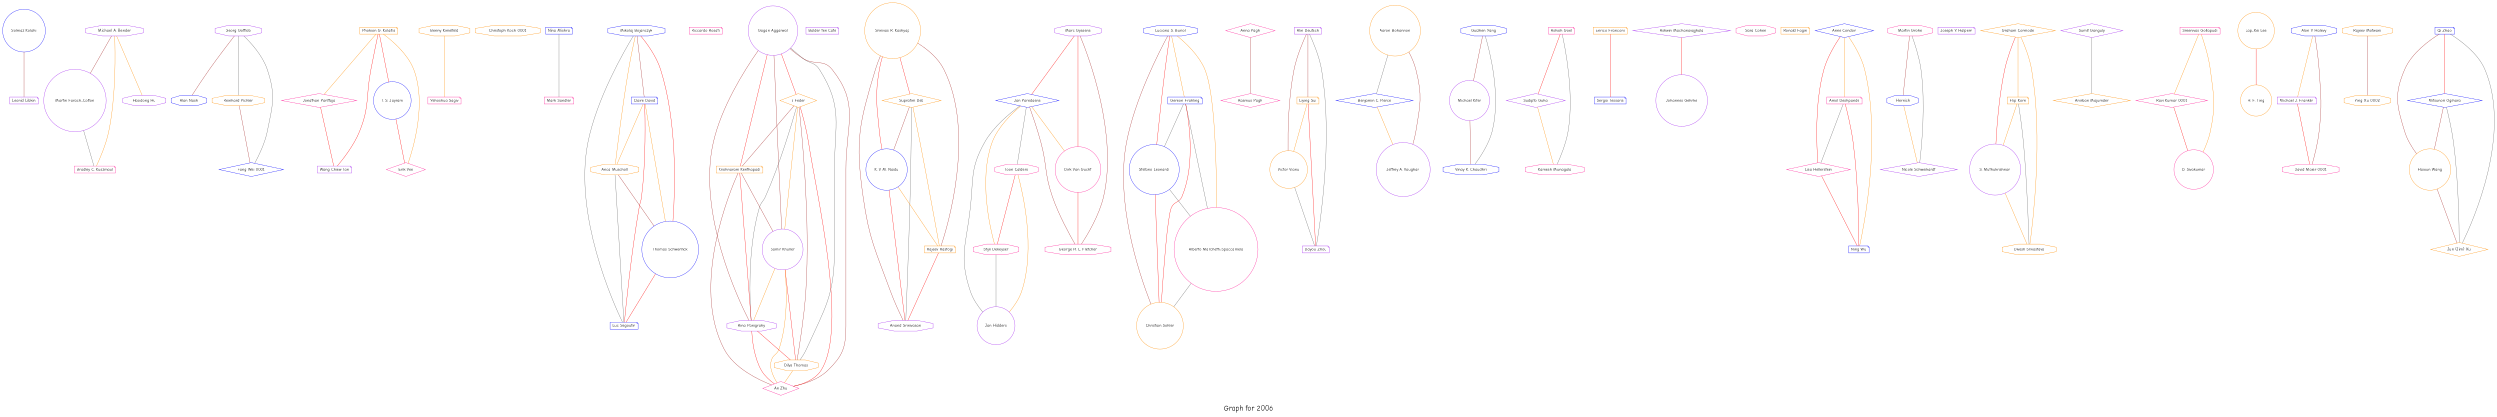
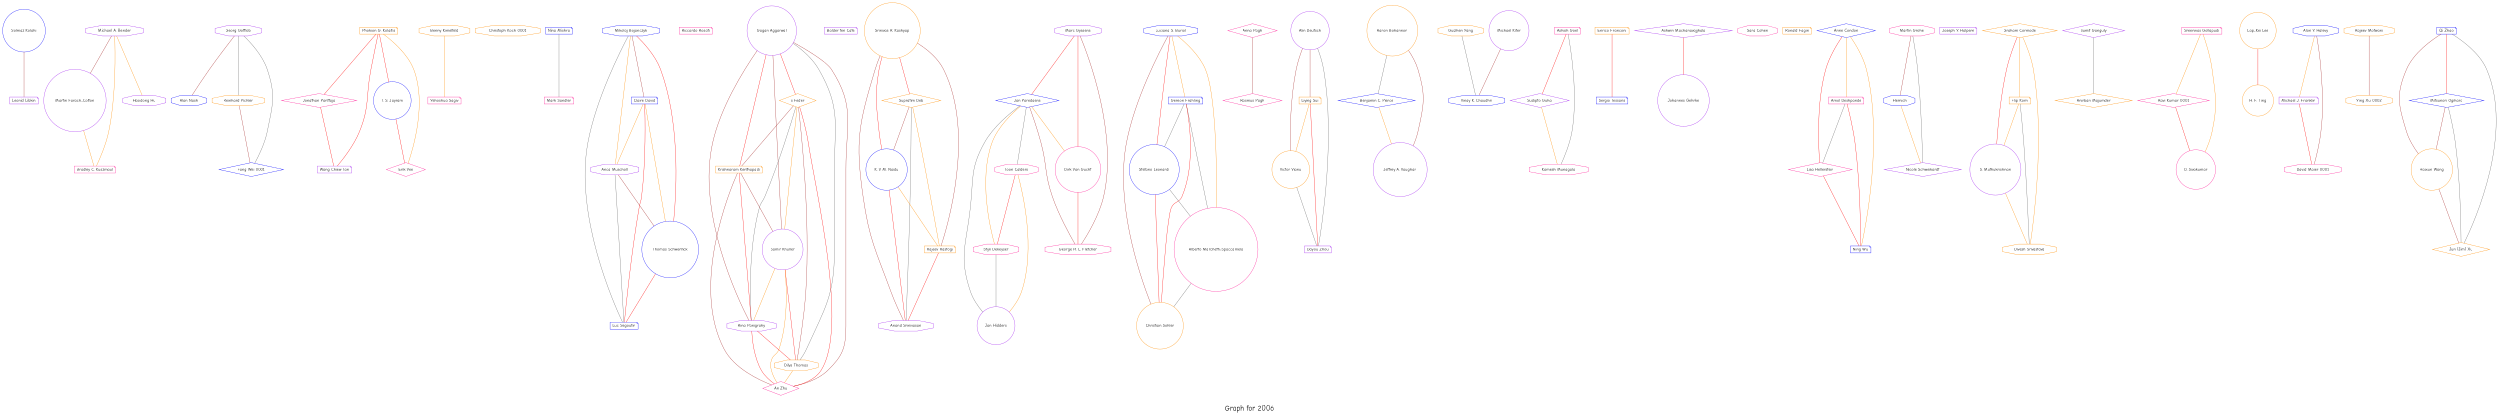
node "Alin Deutsch": shape note -> circle
node "Guizhen Yang": color blue -> darkorange
edge "Guizhen Yang" -- "Michael Kifer": removed
edge "Phokion G. Kolaitis" -- "Jonathan Panttaja": color darkorange -> red
edge "Martin Farach-Colton" -- "Bradley C. Kuszmaul": color gray40 -> darkorange
node "Anca Muscholl": color darkorange -> purple
